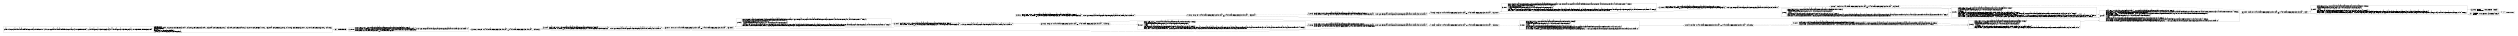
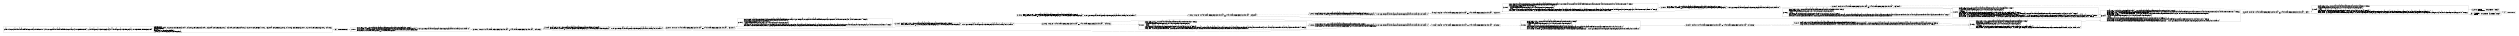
node "30: ?": text "MTH_ENTER_USE" -> "MTH_ENTER_BLOCK"
